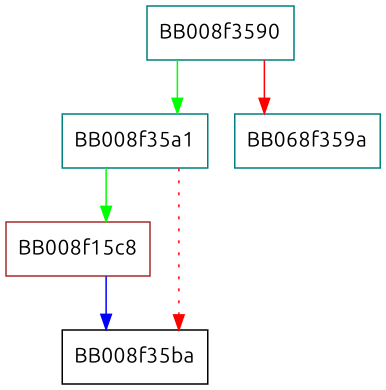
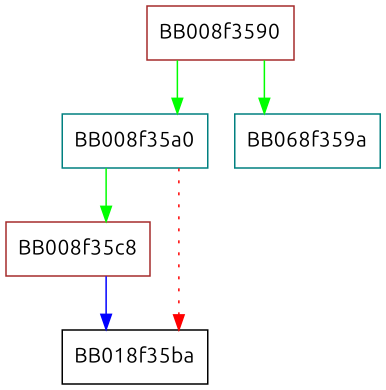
node "BB008f3590": color teal -> brown
edge "BB008f3590" -> "BB068f359a": color red -> green
node "BB008f35a1": label "BB008f35a1" -> "BB008f35a0"
node "BB008f15c8": label "BB008f15c8" -> "BB008f35c8"
node "BB008f35ba": label "BB008f35ba" -> "BB018f35ba"
